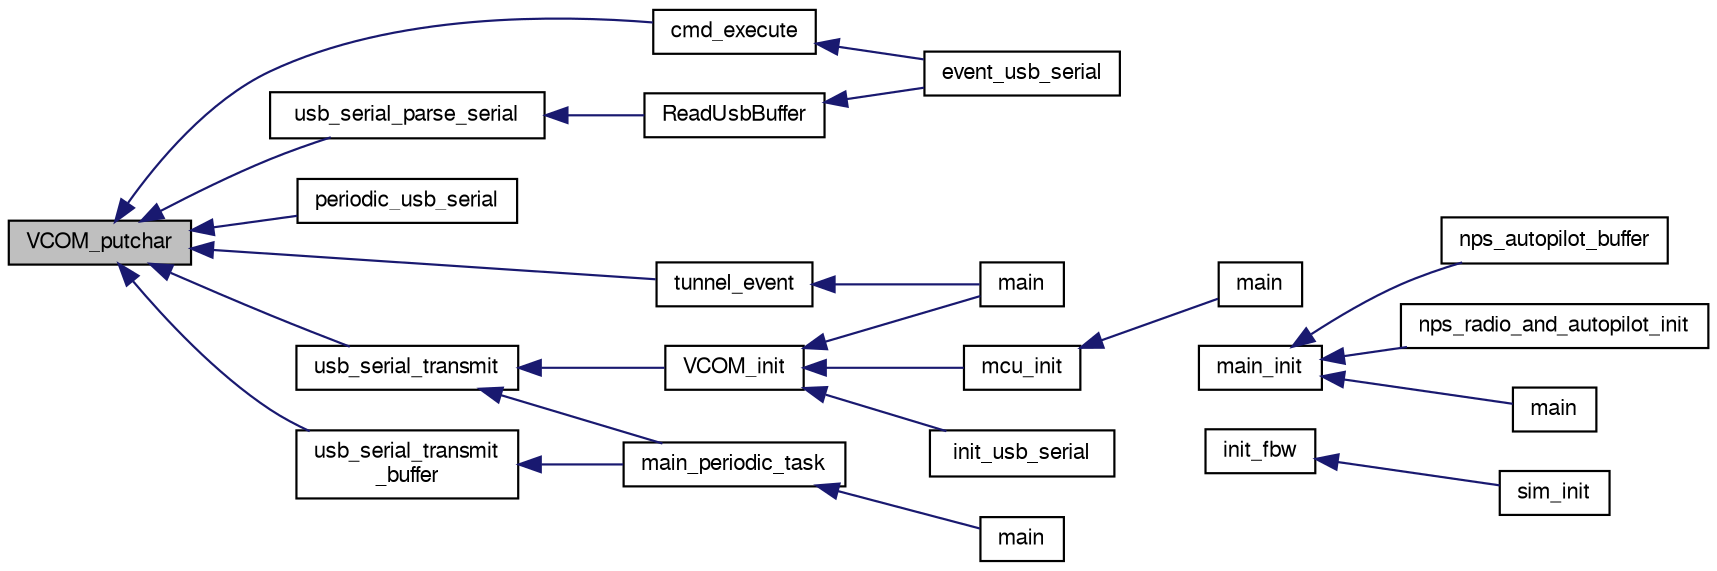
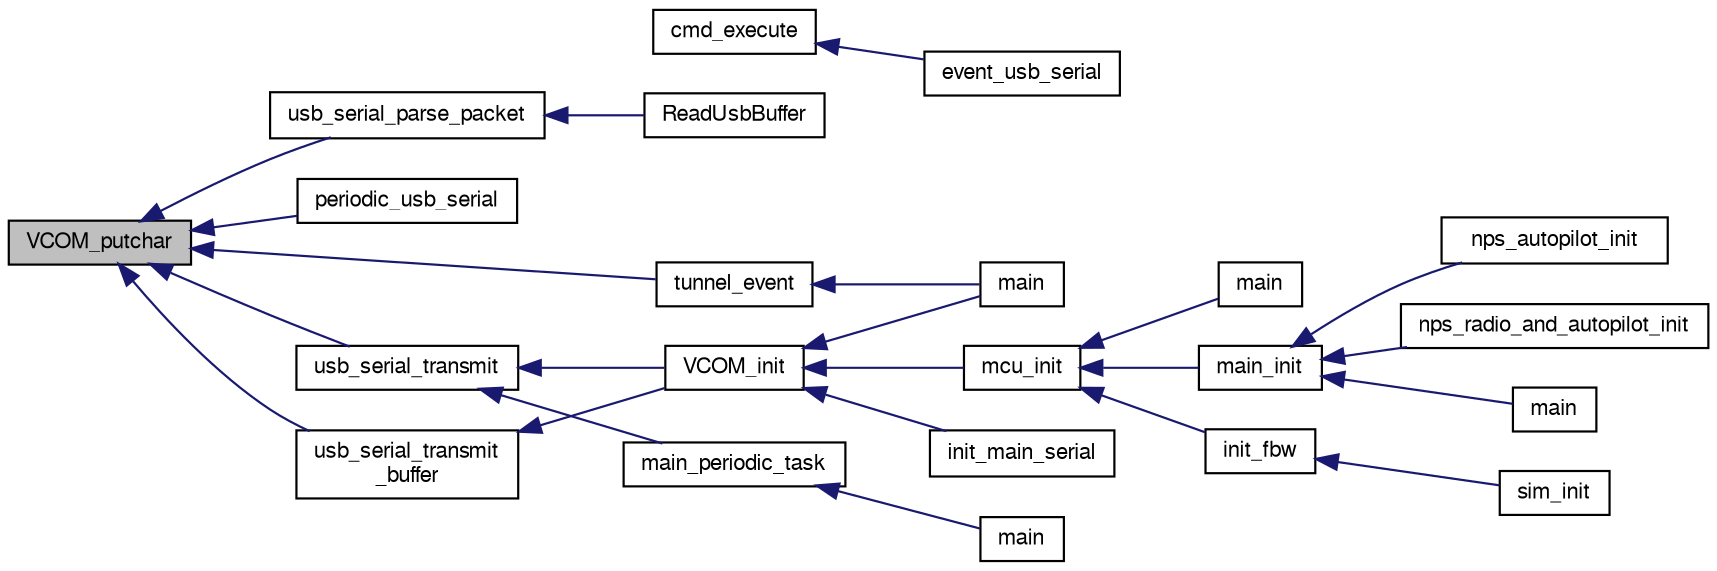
edge "cmd_execute" -> "VCOM_putchar": removed
edge "event_usb_serial" -> "ReadUsbBuffer": removed
node "usb_serial_parse_serial": label "usb_serial_parse_serial" -> "usb_serial_parse_packet"
node "nps_autopilot_buffer": label "nps_autopilot_buffer" -> "nps_autopilot_init"
edge "main_init" -> "mcu_init": added
edge "init_fbw" -> "mcu_init": added
node "init_usb_serial": label "init_usb_serial" -> "init_main_serial"
edge "main_periodic_task" -> "usb_serial_transmit _buffer": now "VCOM_init" -> "usb_serial_transmit _buffer"
